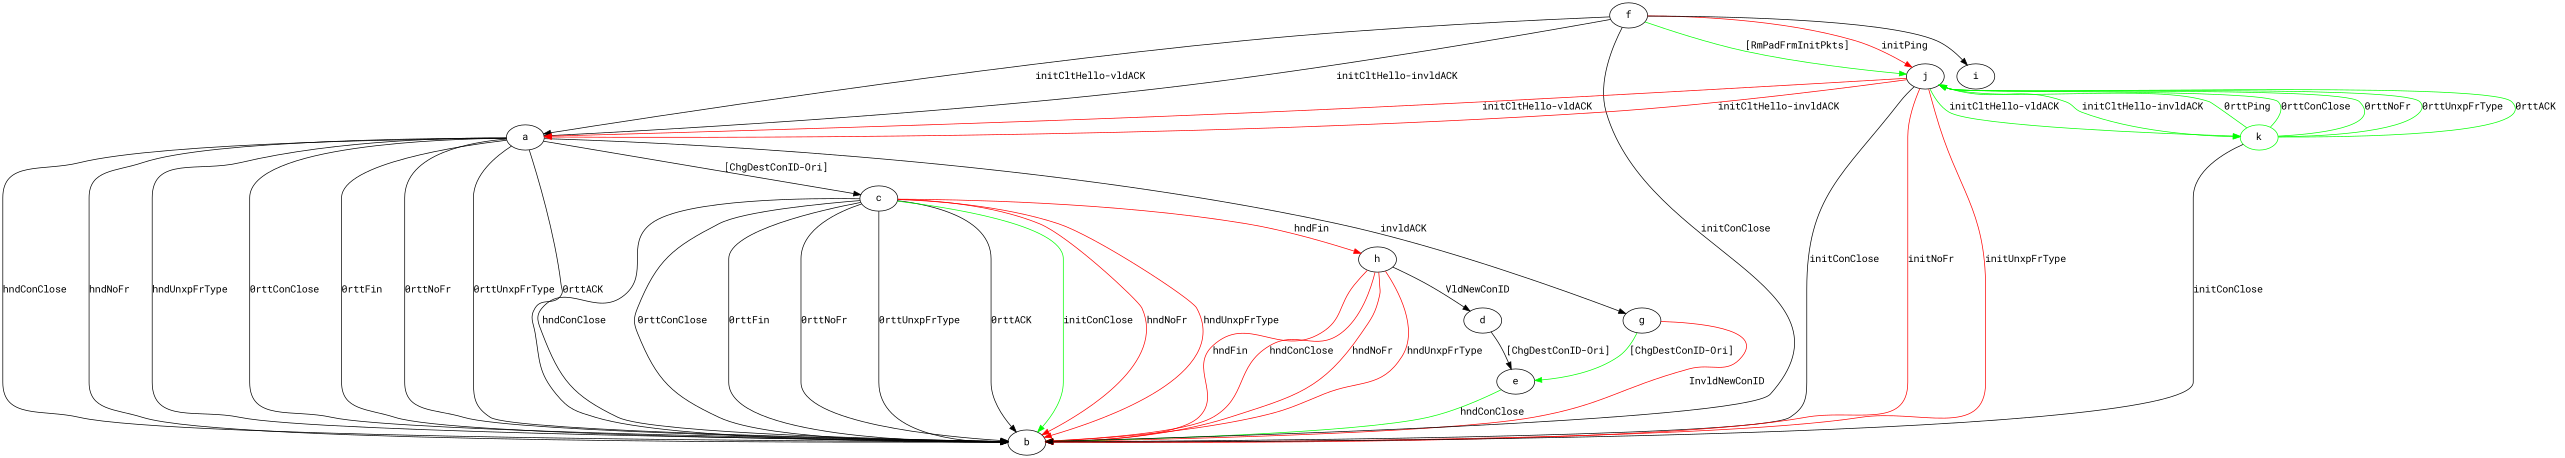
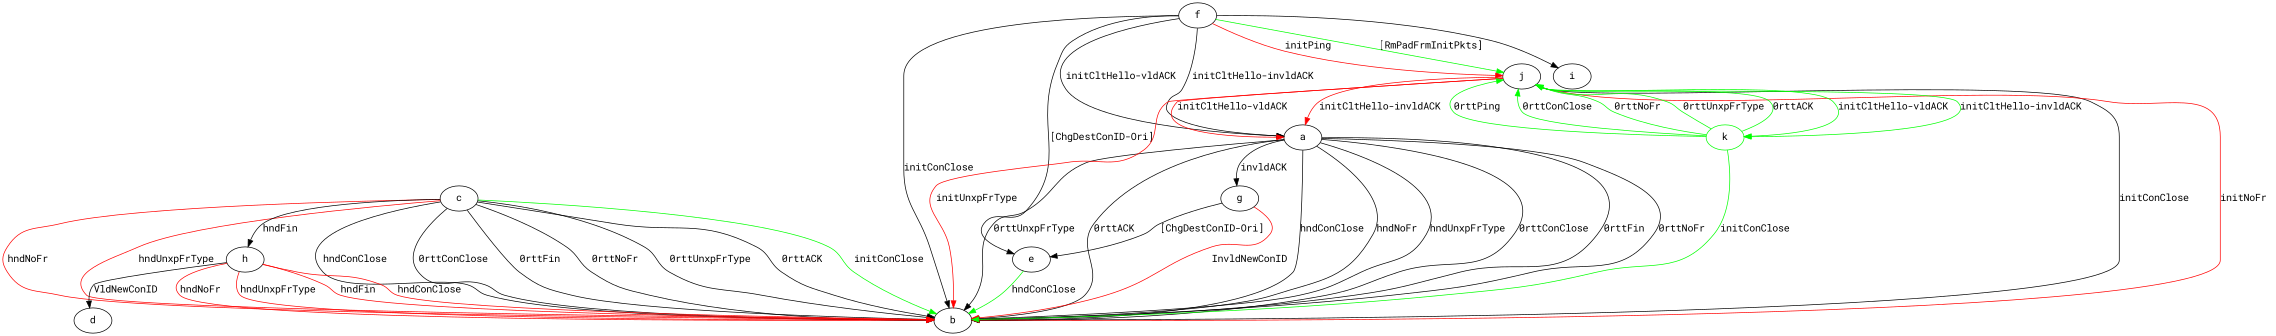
edge "a" -> "c": removed, label "[ChgDestConID-Ori]"
edge "c" -> "h": color red -> black
edge "d" -> "e": now "f" -> "e"
edge "g" -> "e": color green -> black
edge "k" -> "b": color black -> green
